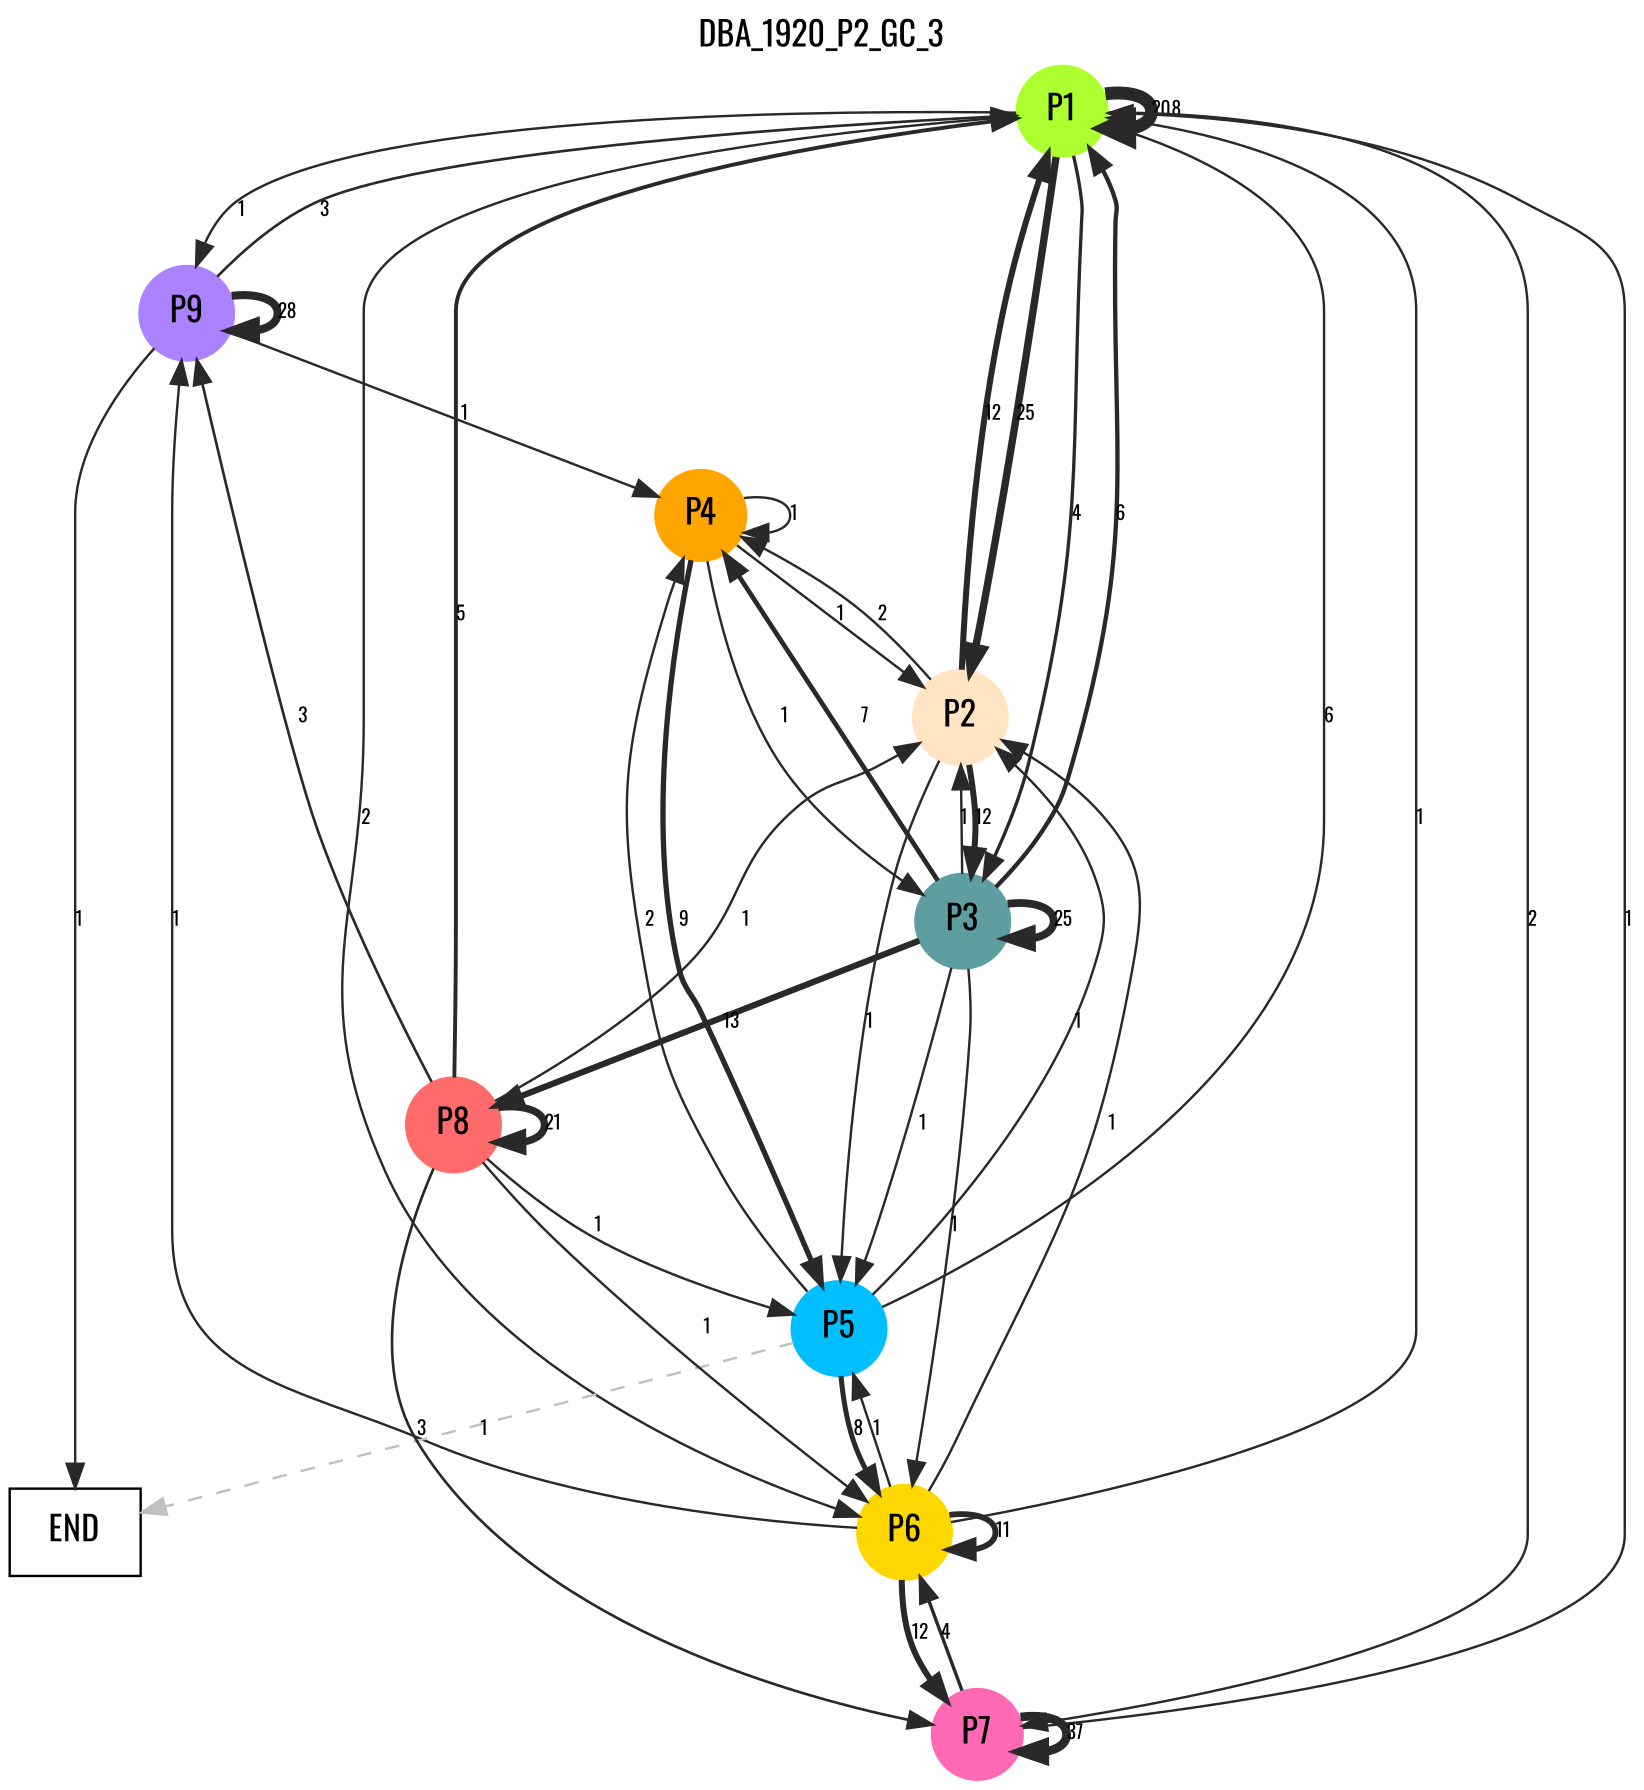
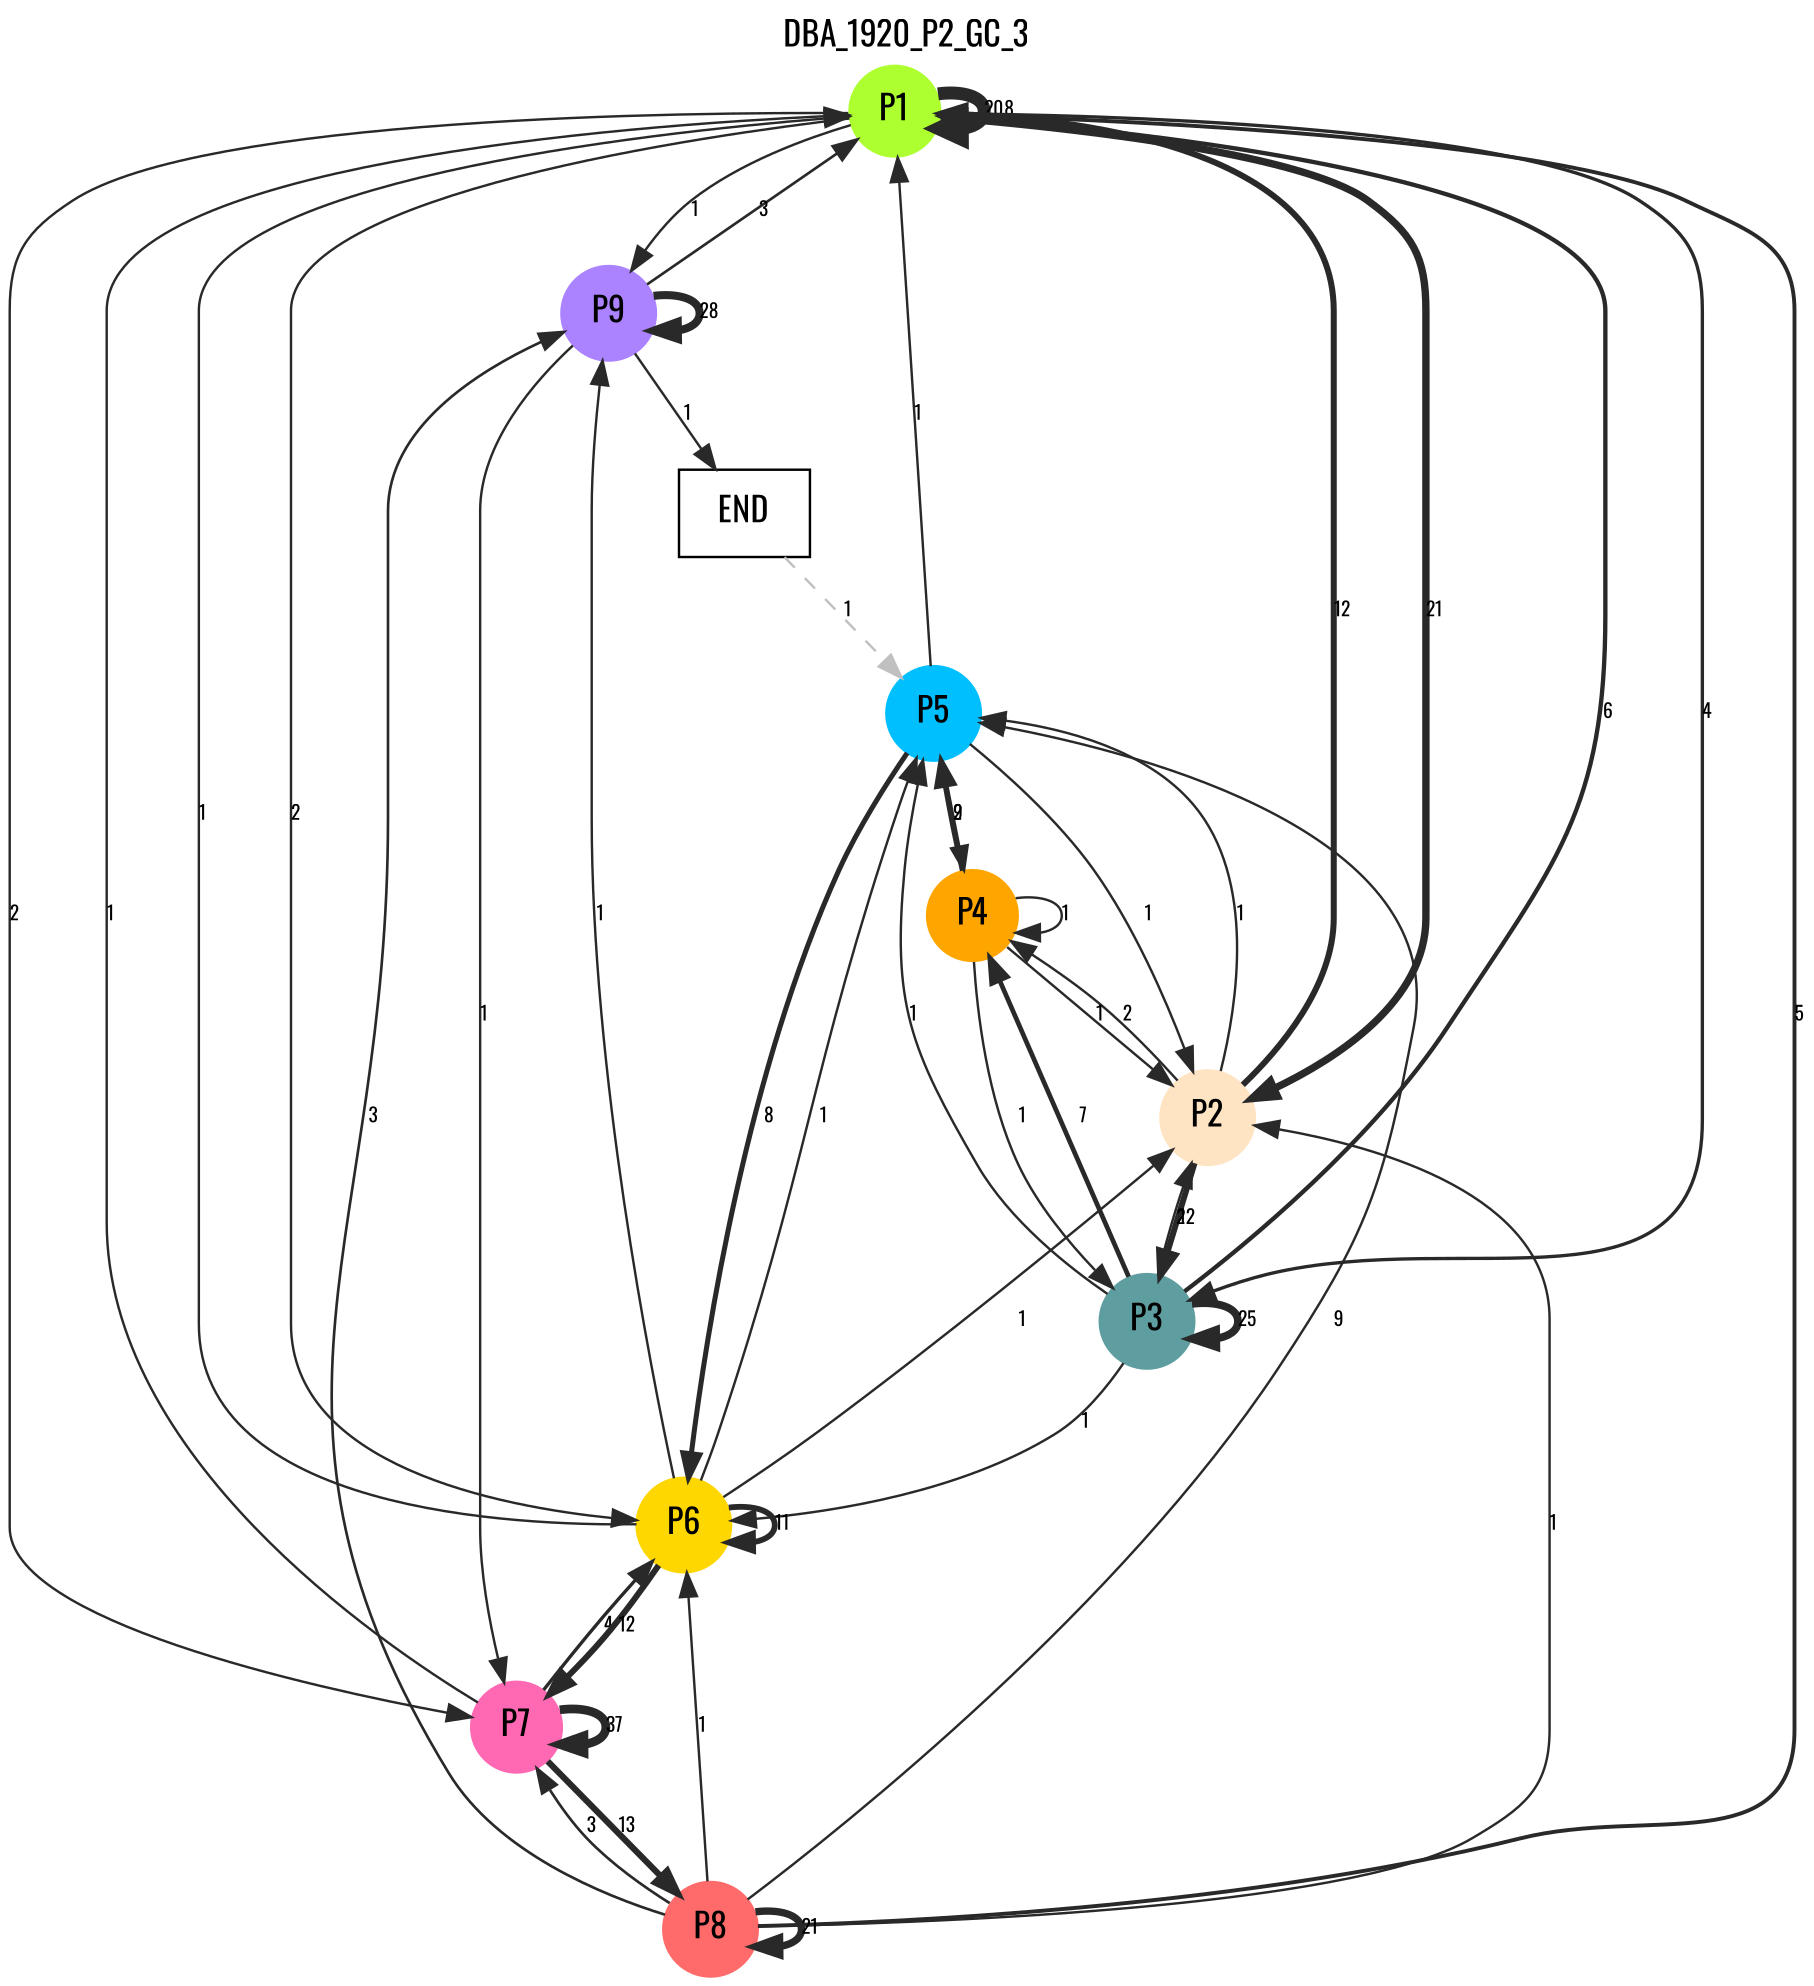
edge "P9" -> "P4": now "P9" -> "P7"
edge "P1" -> "P2": label "25" -> "21"
edge "P5" -> "P1": label "6" -> "1"
edge "P3" -> "P2": label "1" -> "2"
edge "P3" -> "P8": now "P7" -> "P8"
edge "P8" -> "P5": label "1" -> "9"
edge "P5" -> "END": reversed
